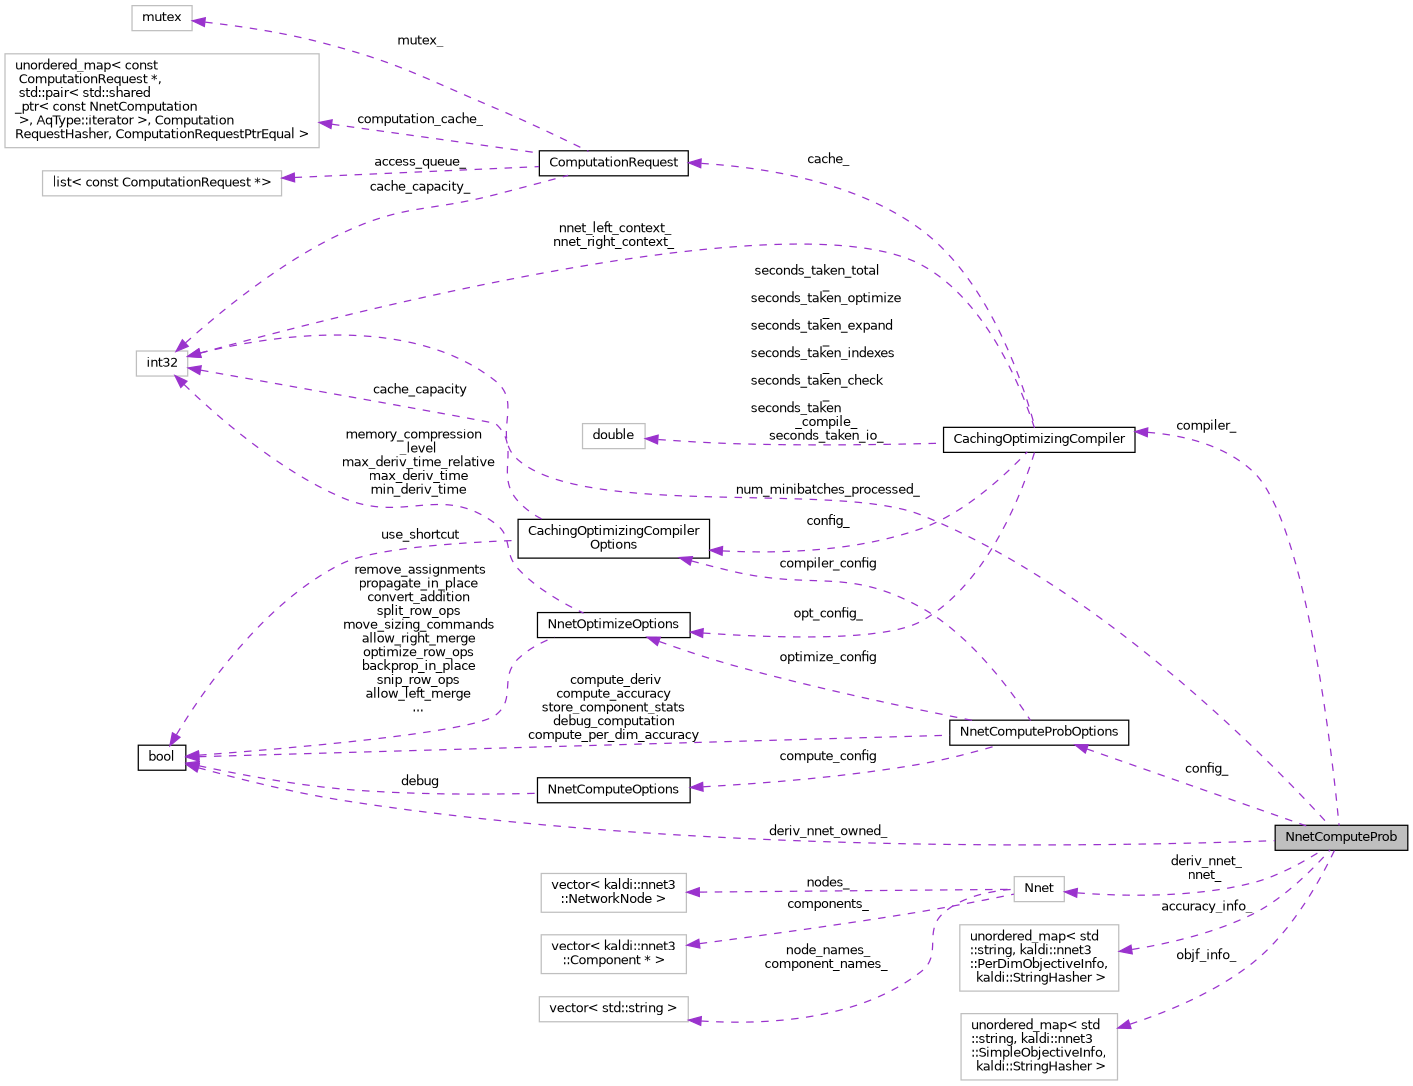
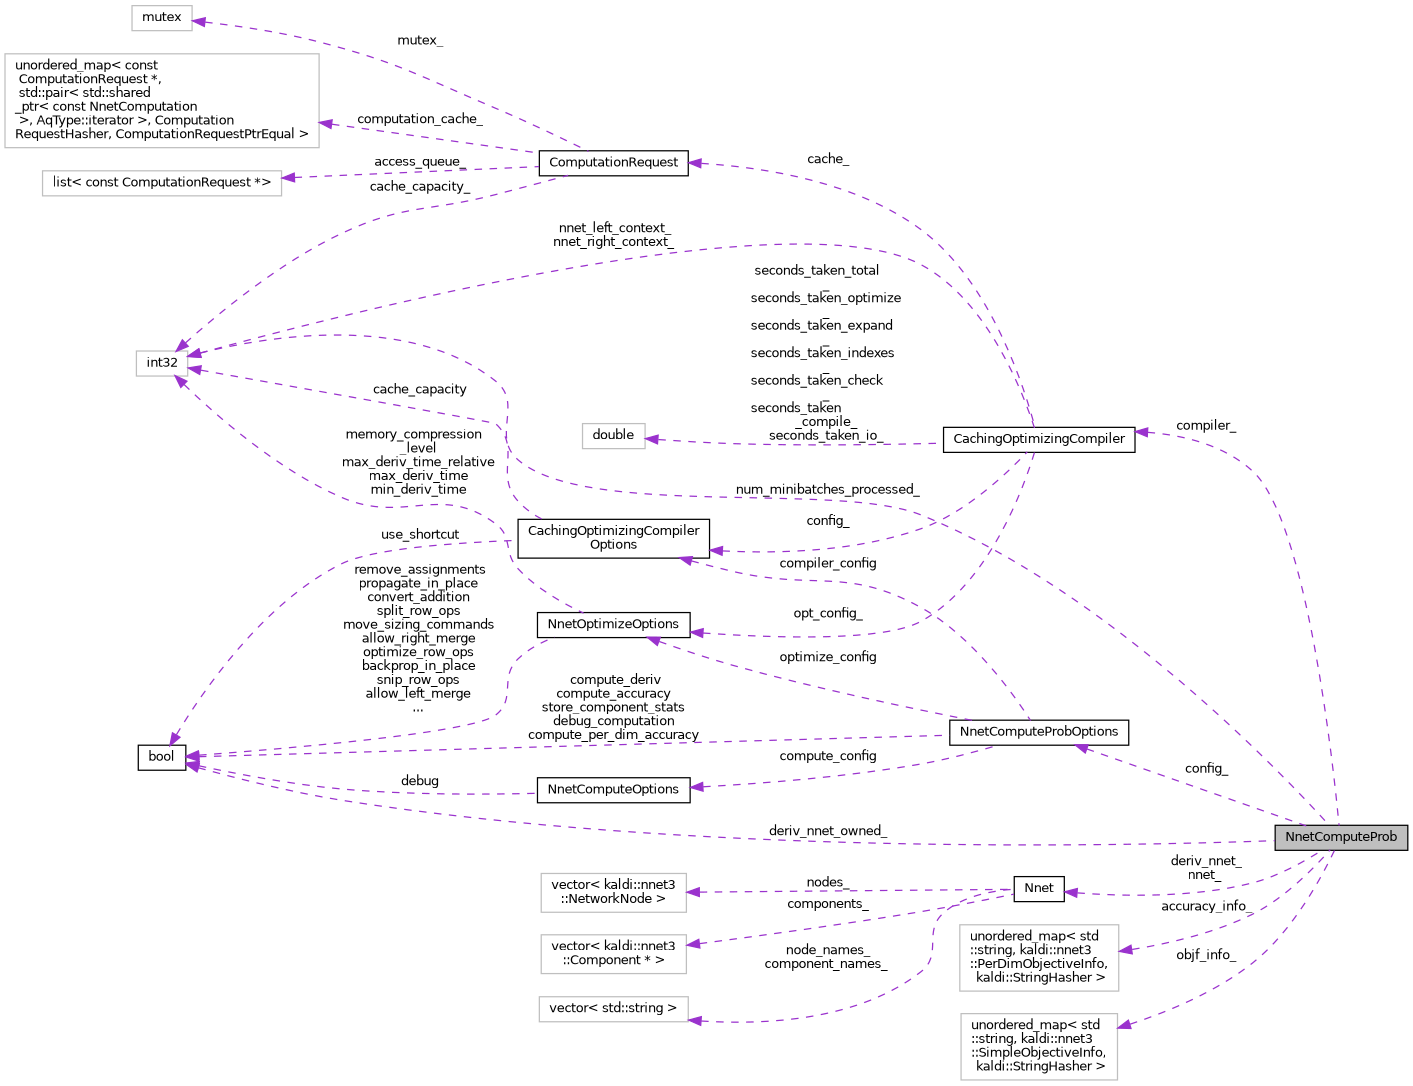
node "Nnet": color grey75 -> black
